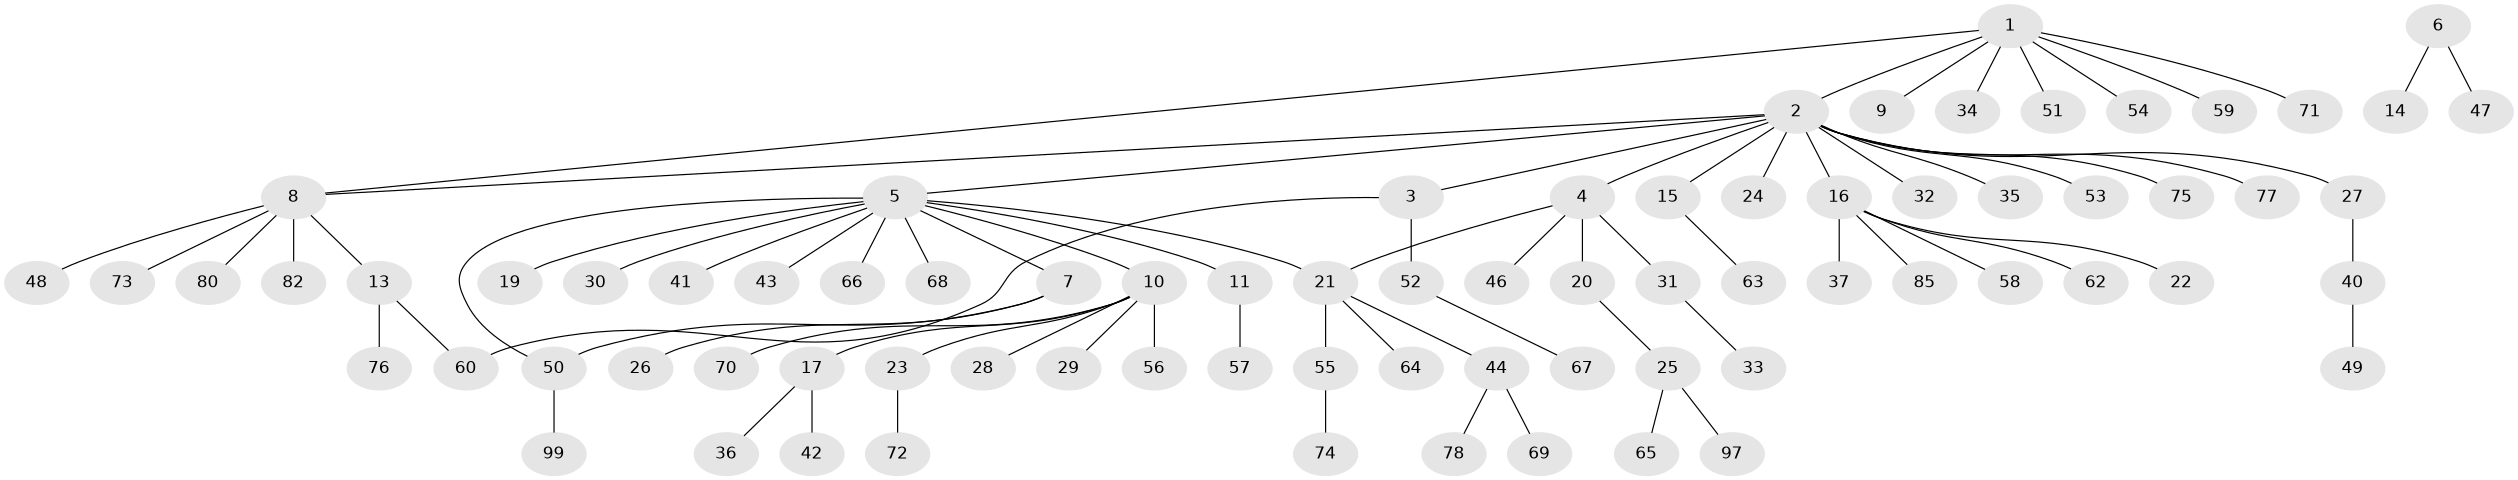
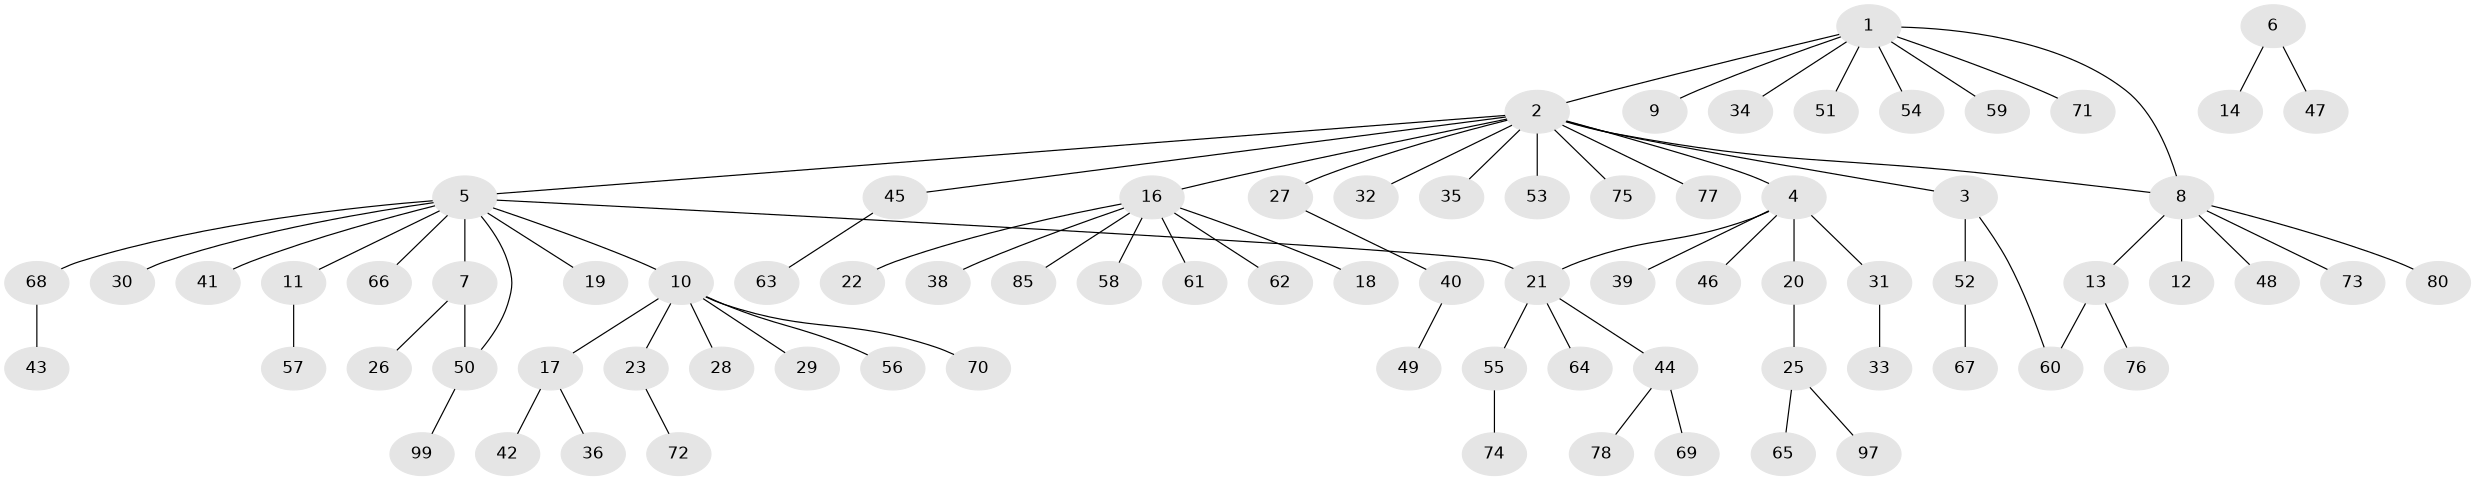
node "15": label "15" -> "45"
node "24": removed
edge "5" -- "43": now "68" -- "43"
node "82": label "82" -> "12"
node "61": added
node "18": added
node "39": added
node "37": label "37" -> "38"
